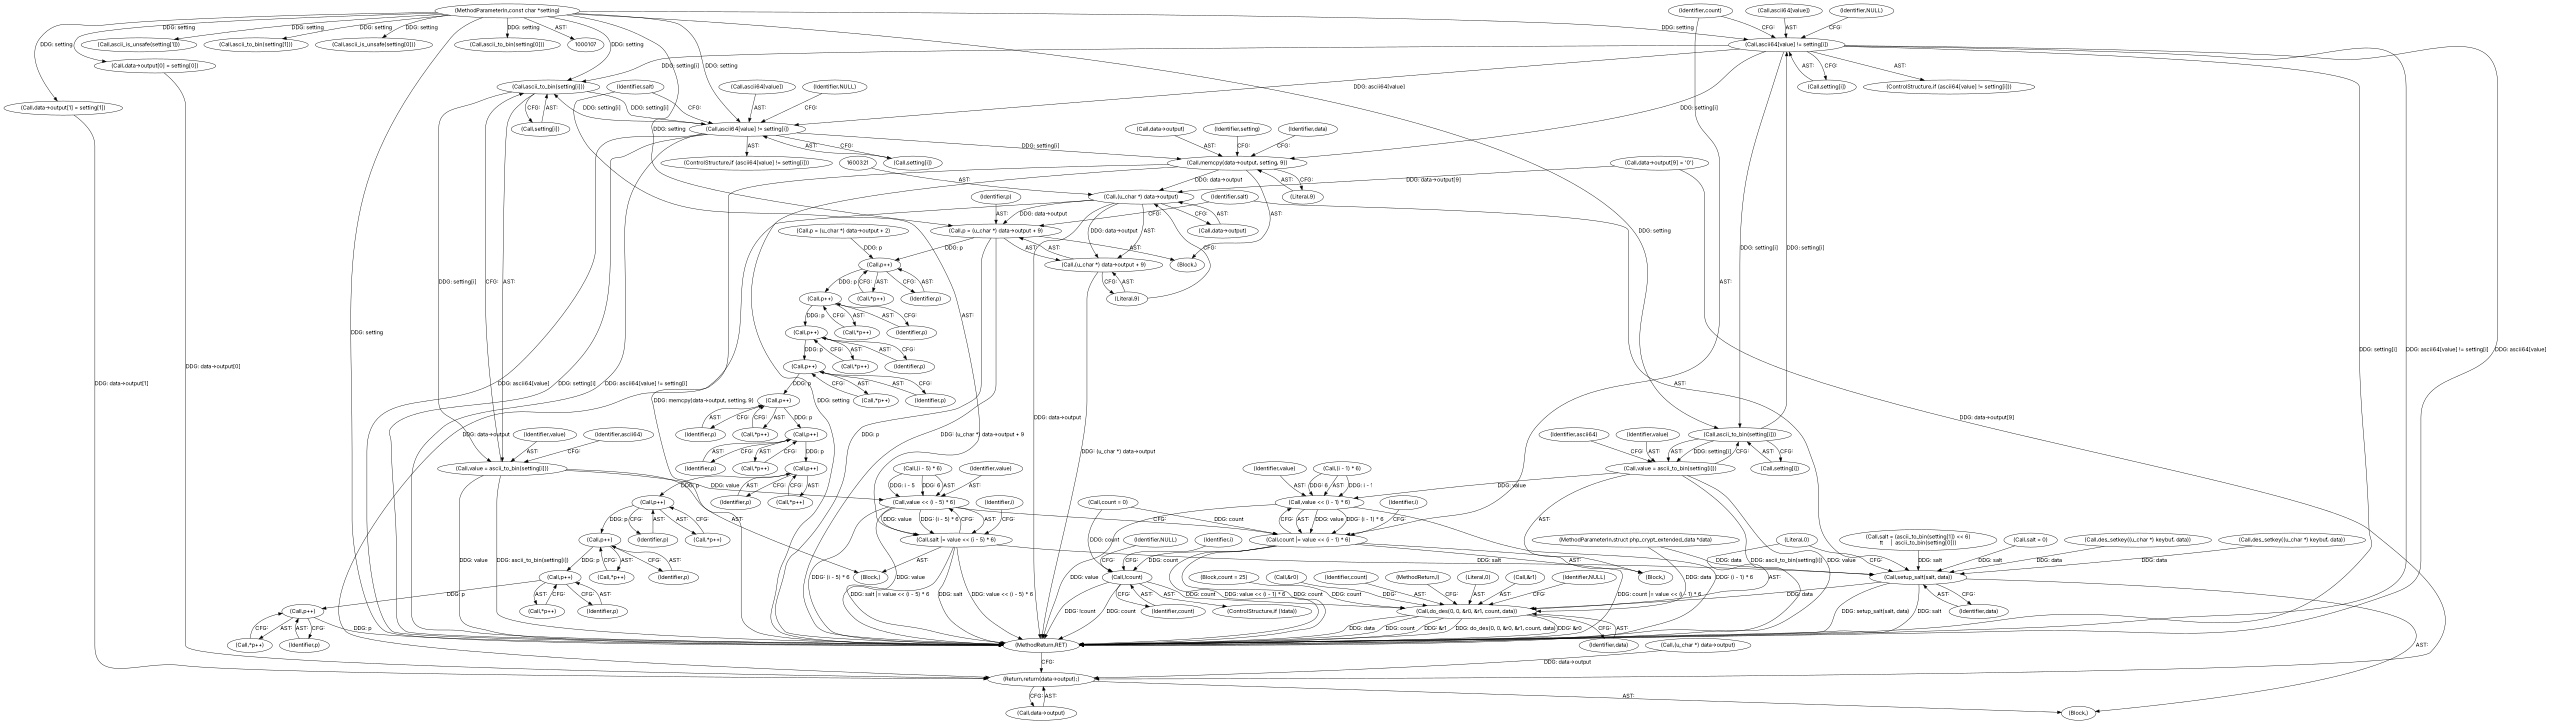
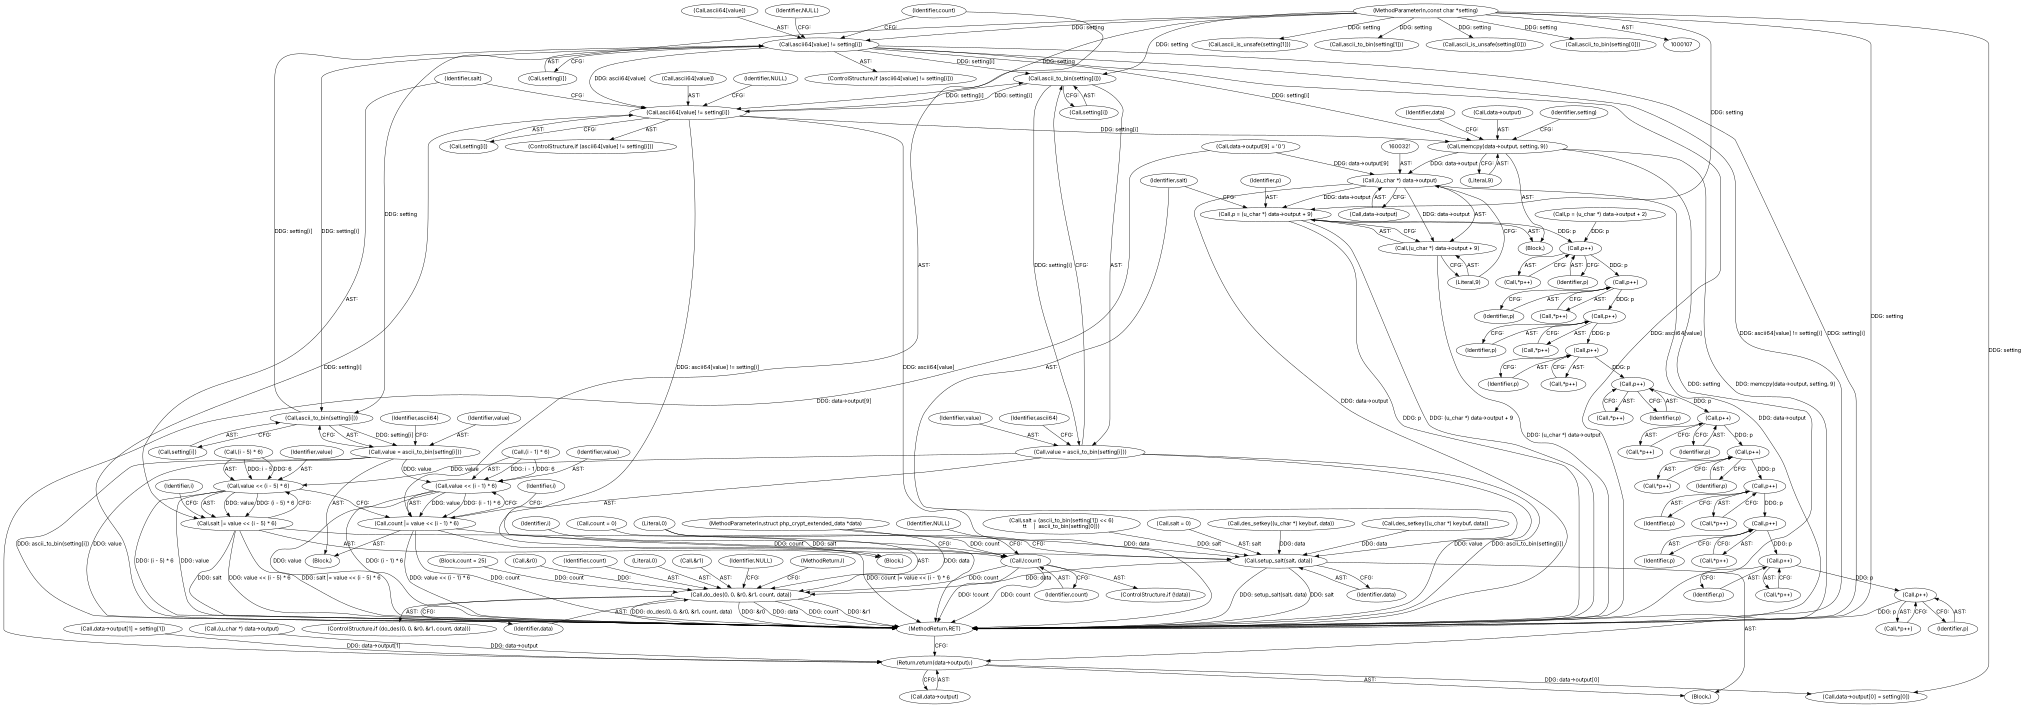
edge "(MethodParameterIn,const char *setting)" -> "(Call,data->output[1] = setting[1])": removed, label "DDG: setting"
edge "(Call,p = (u_char *) data->output + 9)" -> "(Call,(u_char *) data->output + 9)": label "AST: " -> "CFG: "
edge "(Call,count = 0)" -> "(Call,count |= value << (i - 1) * 6)": removed, label "DDG: count"
edge "(Call,salt = 0)" -> "(Call,setup_salt(salt, data))": label "DDG: salt" -> "AST: salt"
node "(ControlStructure,if (do_des(0, 0, &r0, &r1, count, data)))": added
edge "(Call,data->output[0] = setting[0])" -> "(Return,return(data->output);)": reversed
